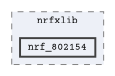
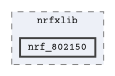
node "nrf_802154": label "nrf_802154" -> "nrf_802150"
